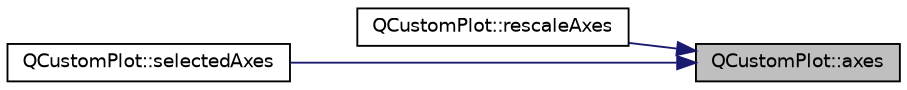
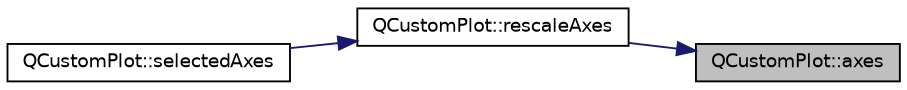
edge "QCustomPlot::selectedAxes" -> "QCustomPlot::axes": now "QCustomPlot::selectedAxes" -> "QCustomPlot::rescaleAxes"
